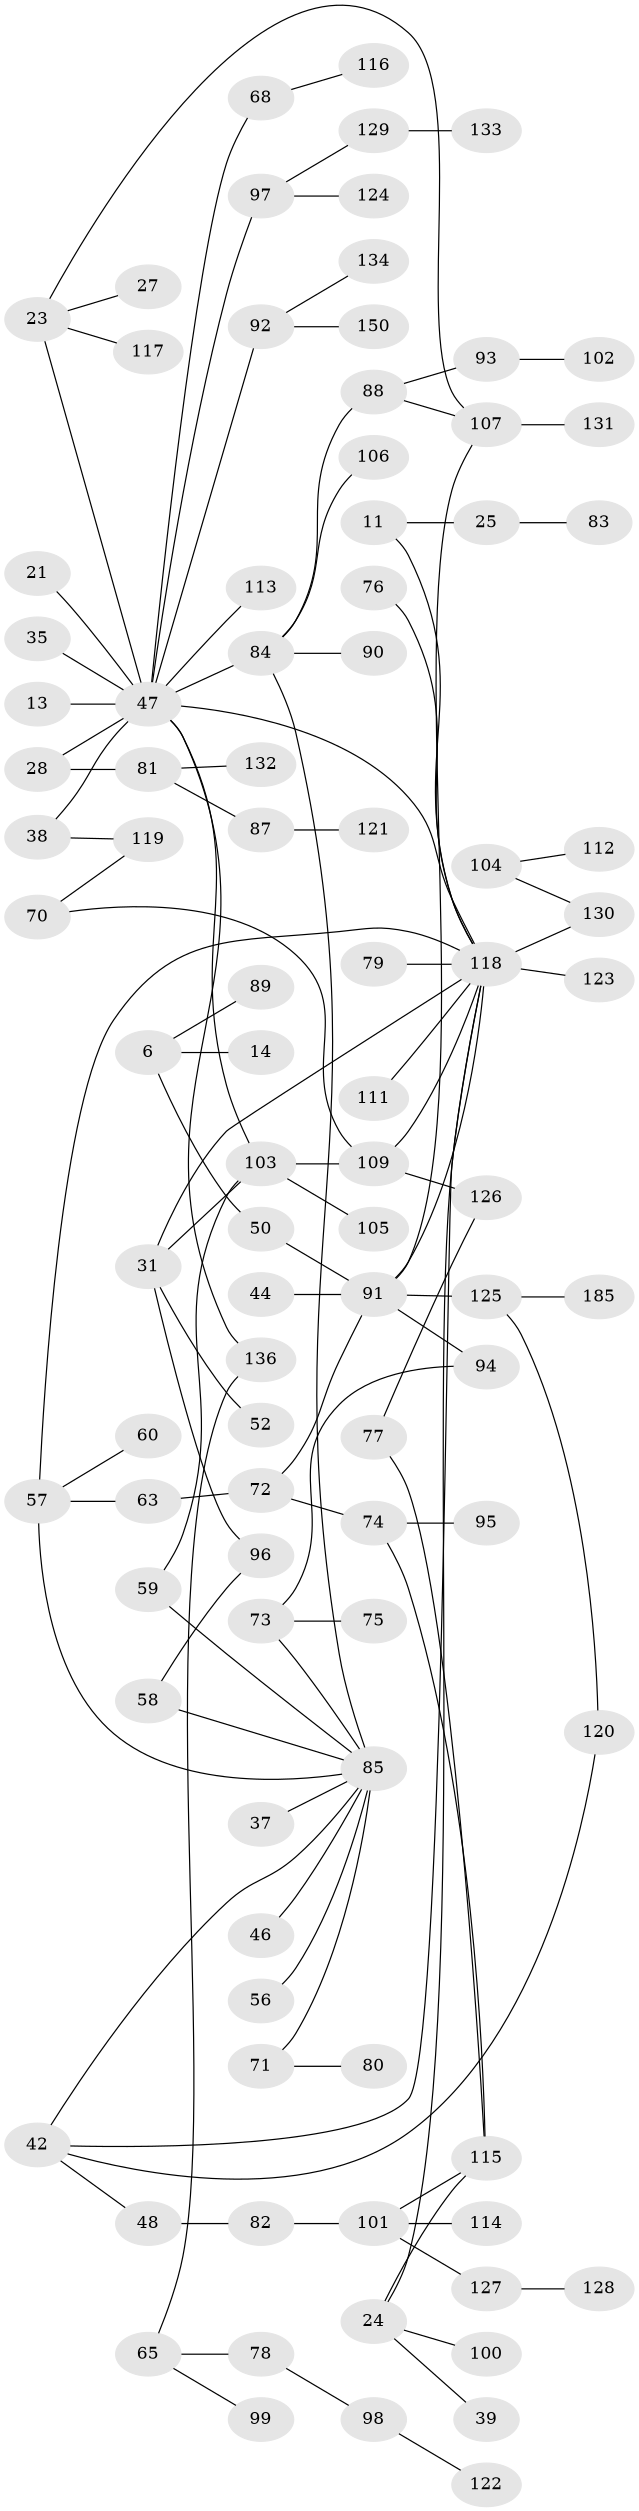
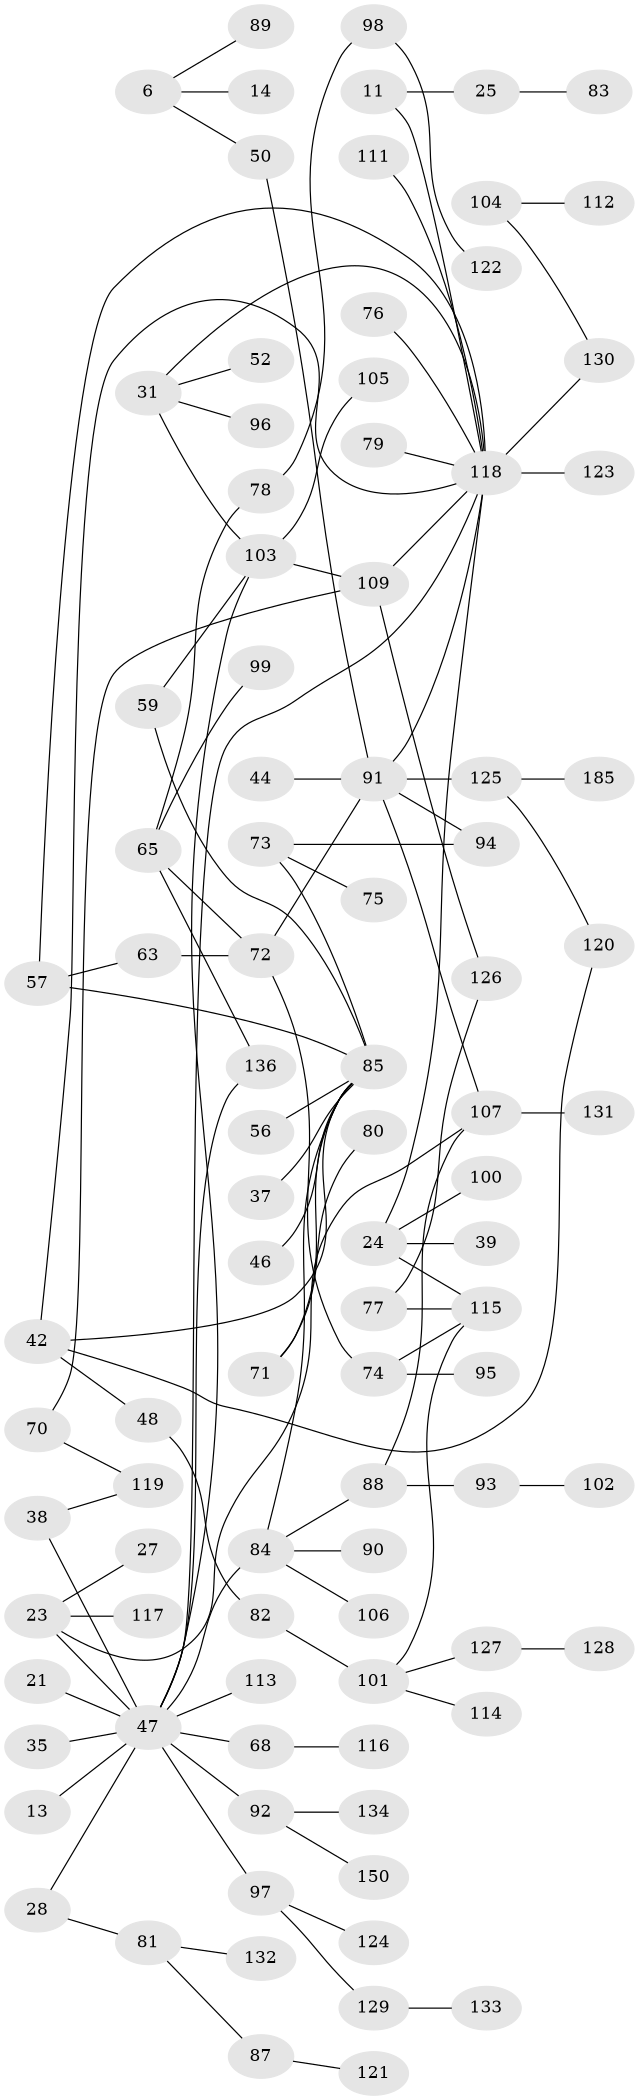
edge "65" -- "72": added
node "60": removed
node "58": removed
